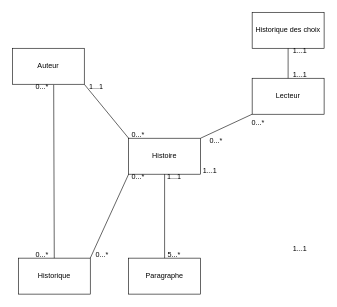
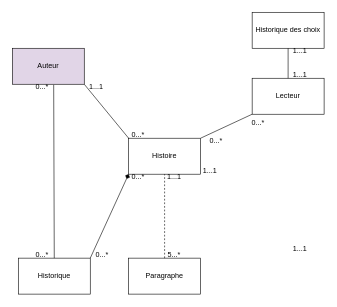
node "Auteur": fillcolor #ffffff -> #e1d5e7
edge "Histoire" -- "Historique": arrowhead none -> diamond
edge "Histoire" -- "Paragraphe": style solid -> dashed
